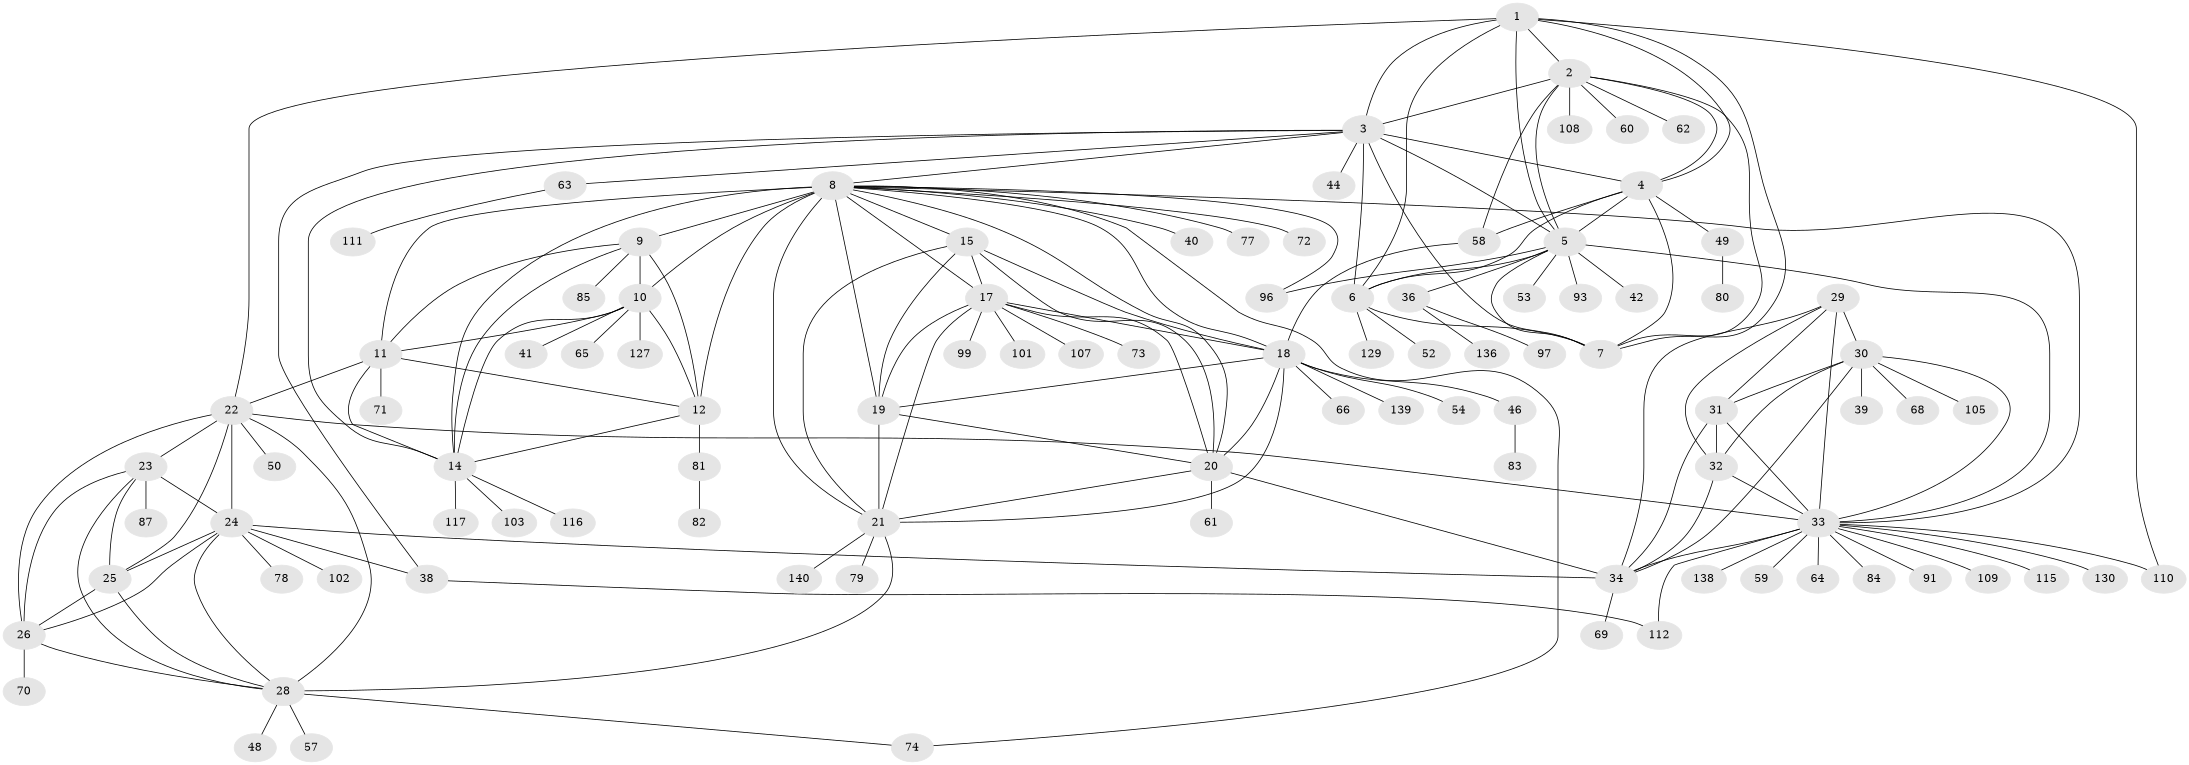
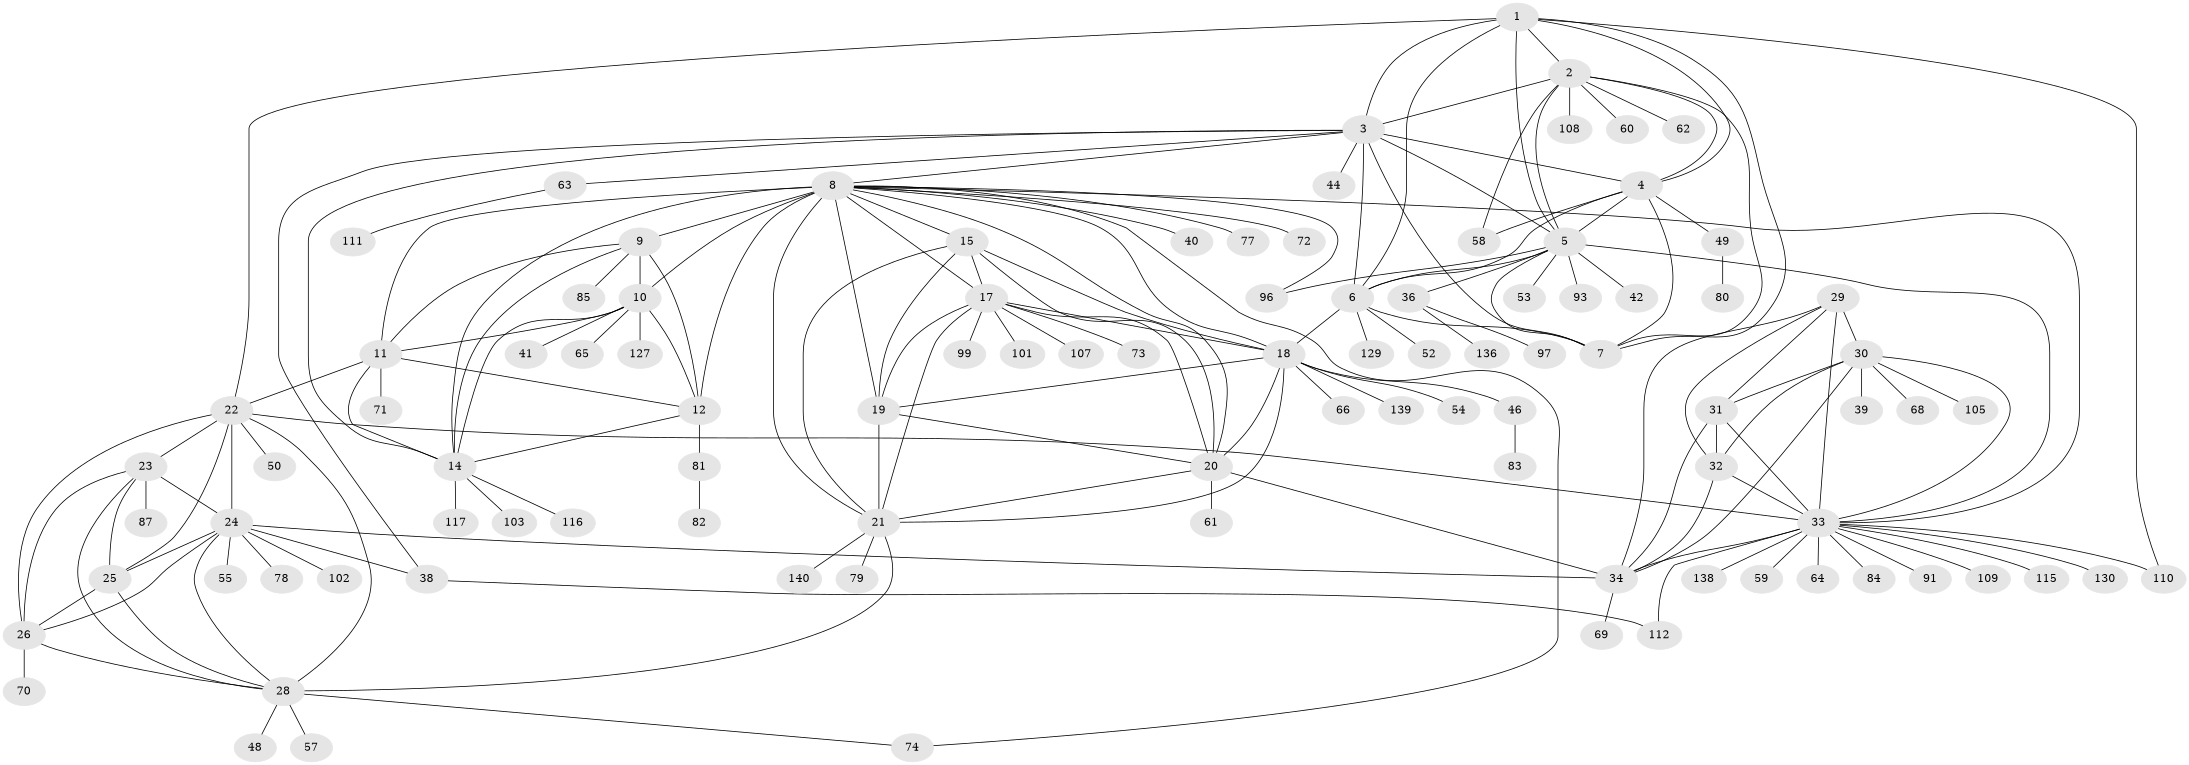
edge "58" -- "18": now "6" -- "18"
node "55": added
